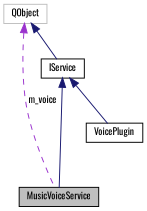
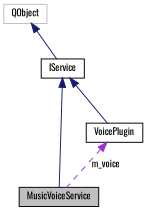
edge "MusicVoiceService" -> "QObject": now "MusicVoiceService" -> "VoicePlugin"
